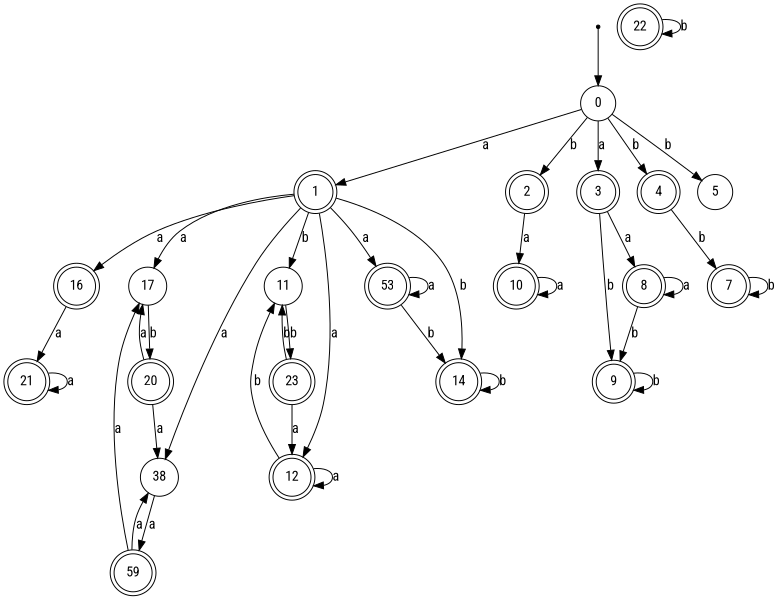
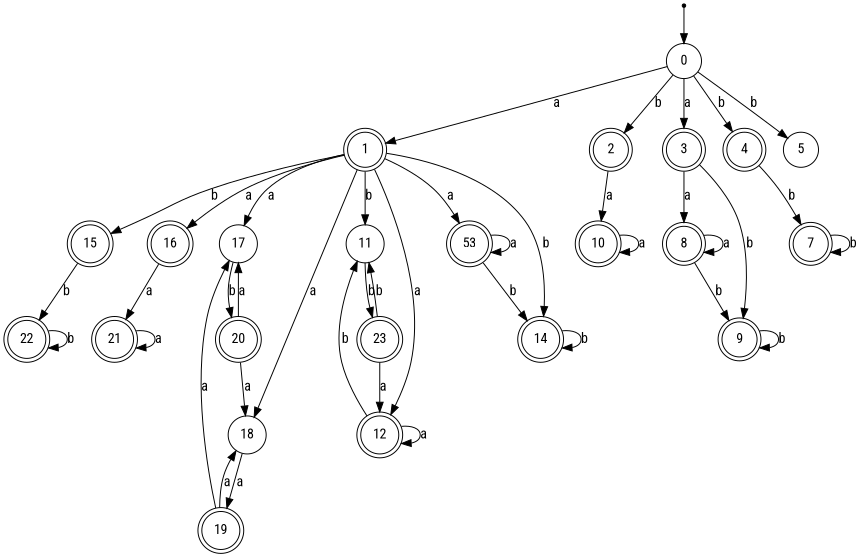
node "15": added
node "38": label "38" -> "18"
node "59": label "59" -> "19"
